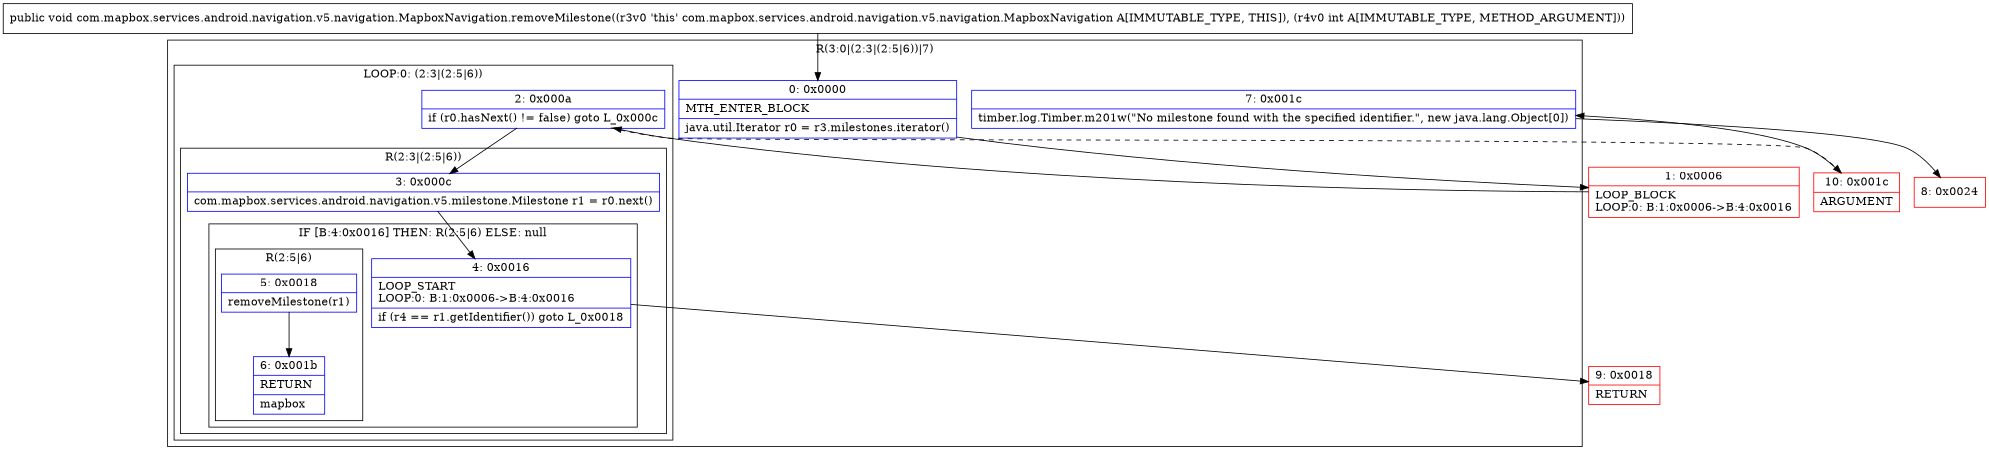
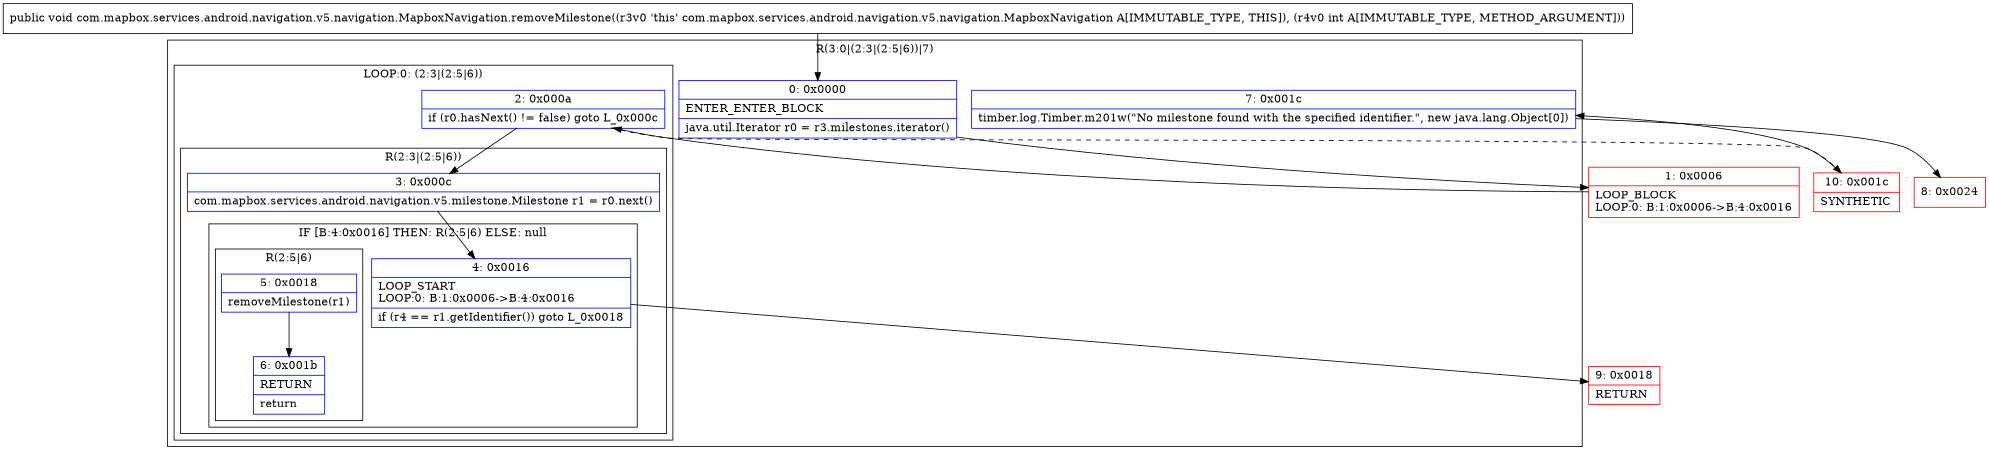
node "0: 0x0000": text "MTH_ENTER_BLOCK" -> "ENTER_ENTER_BLOCK"
node "10: 0x001c": text "ARGUMENT" -> "SYNTHETIC"
node "6: 0x001b": text "mapbox" -> "return"
